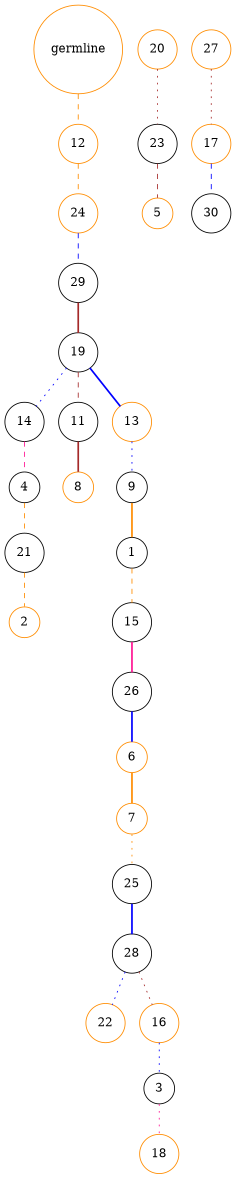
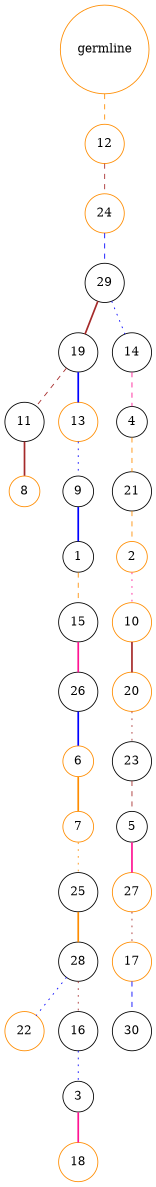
edge "12" -- "24": color darkorange -> brown
node "5": color darkorange -> black
edge "19" -- "14": now "29" -- "14"
edge "9" -- "1": color darkorange -> blue
node "10": added
edge "5" -- "27": added
edge "25" -- "28": color blue -> darkorange
node "16": color darkorange -> black
edge "3" -- "18": style dotted -> bold
